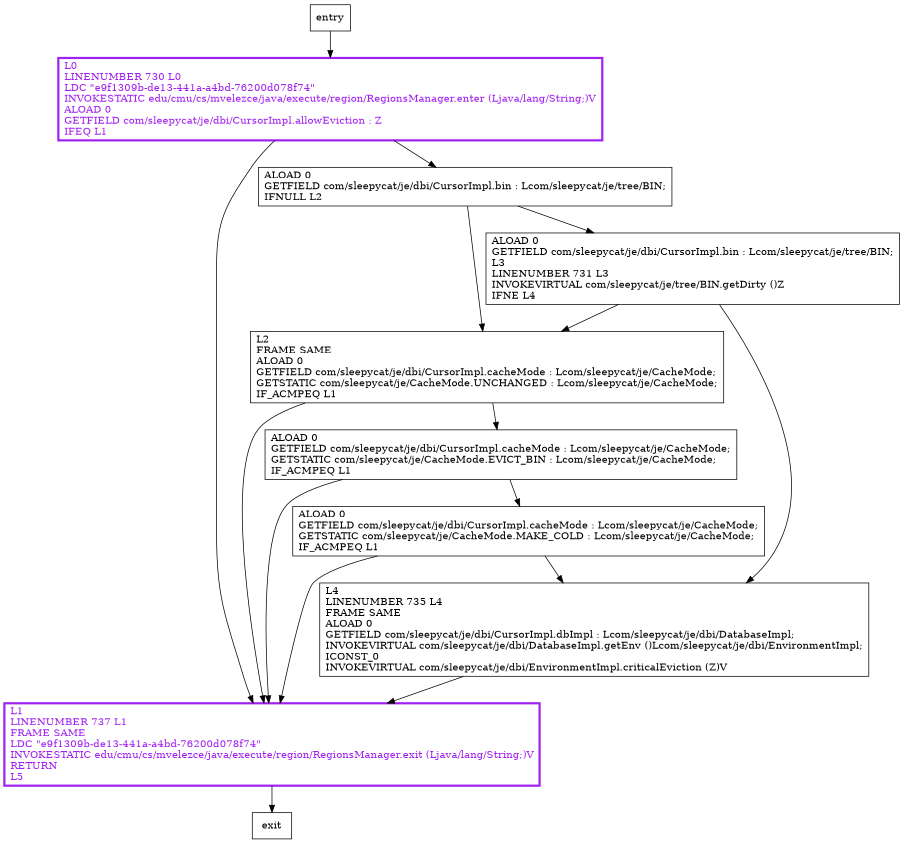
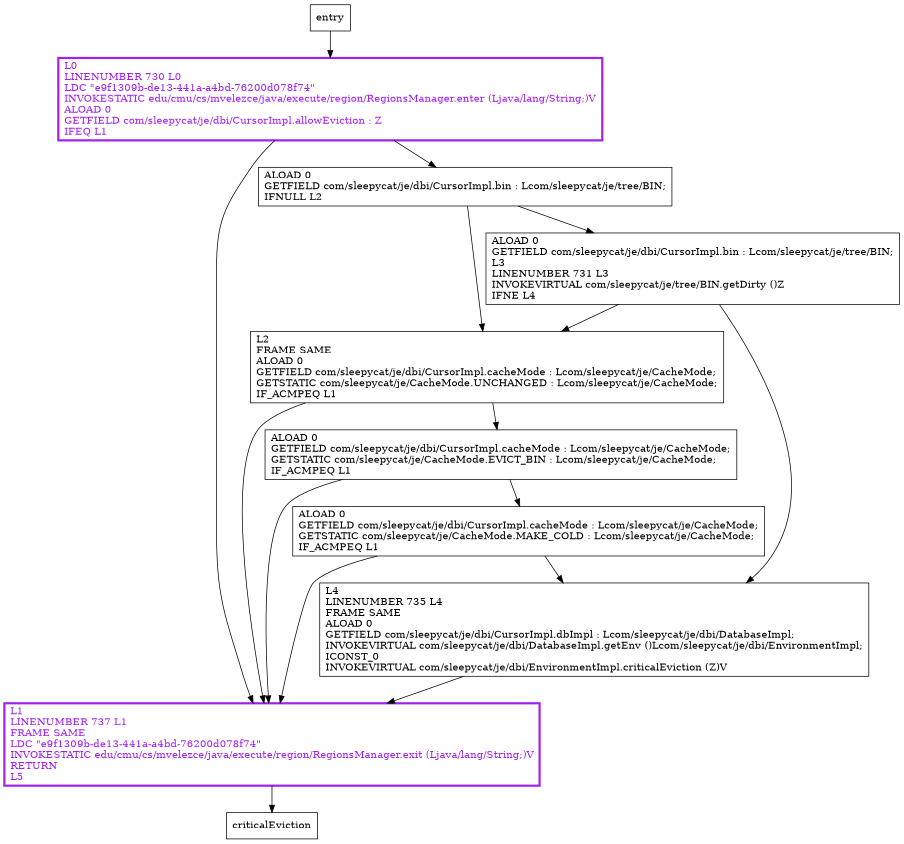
node "exit": label "exit" -> "criticalEviction"
